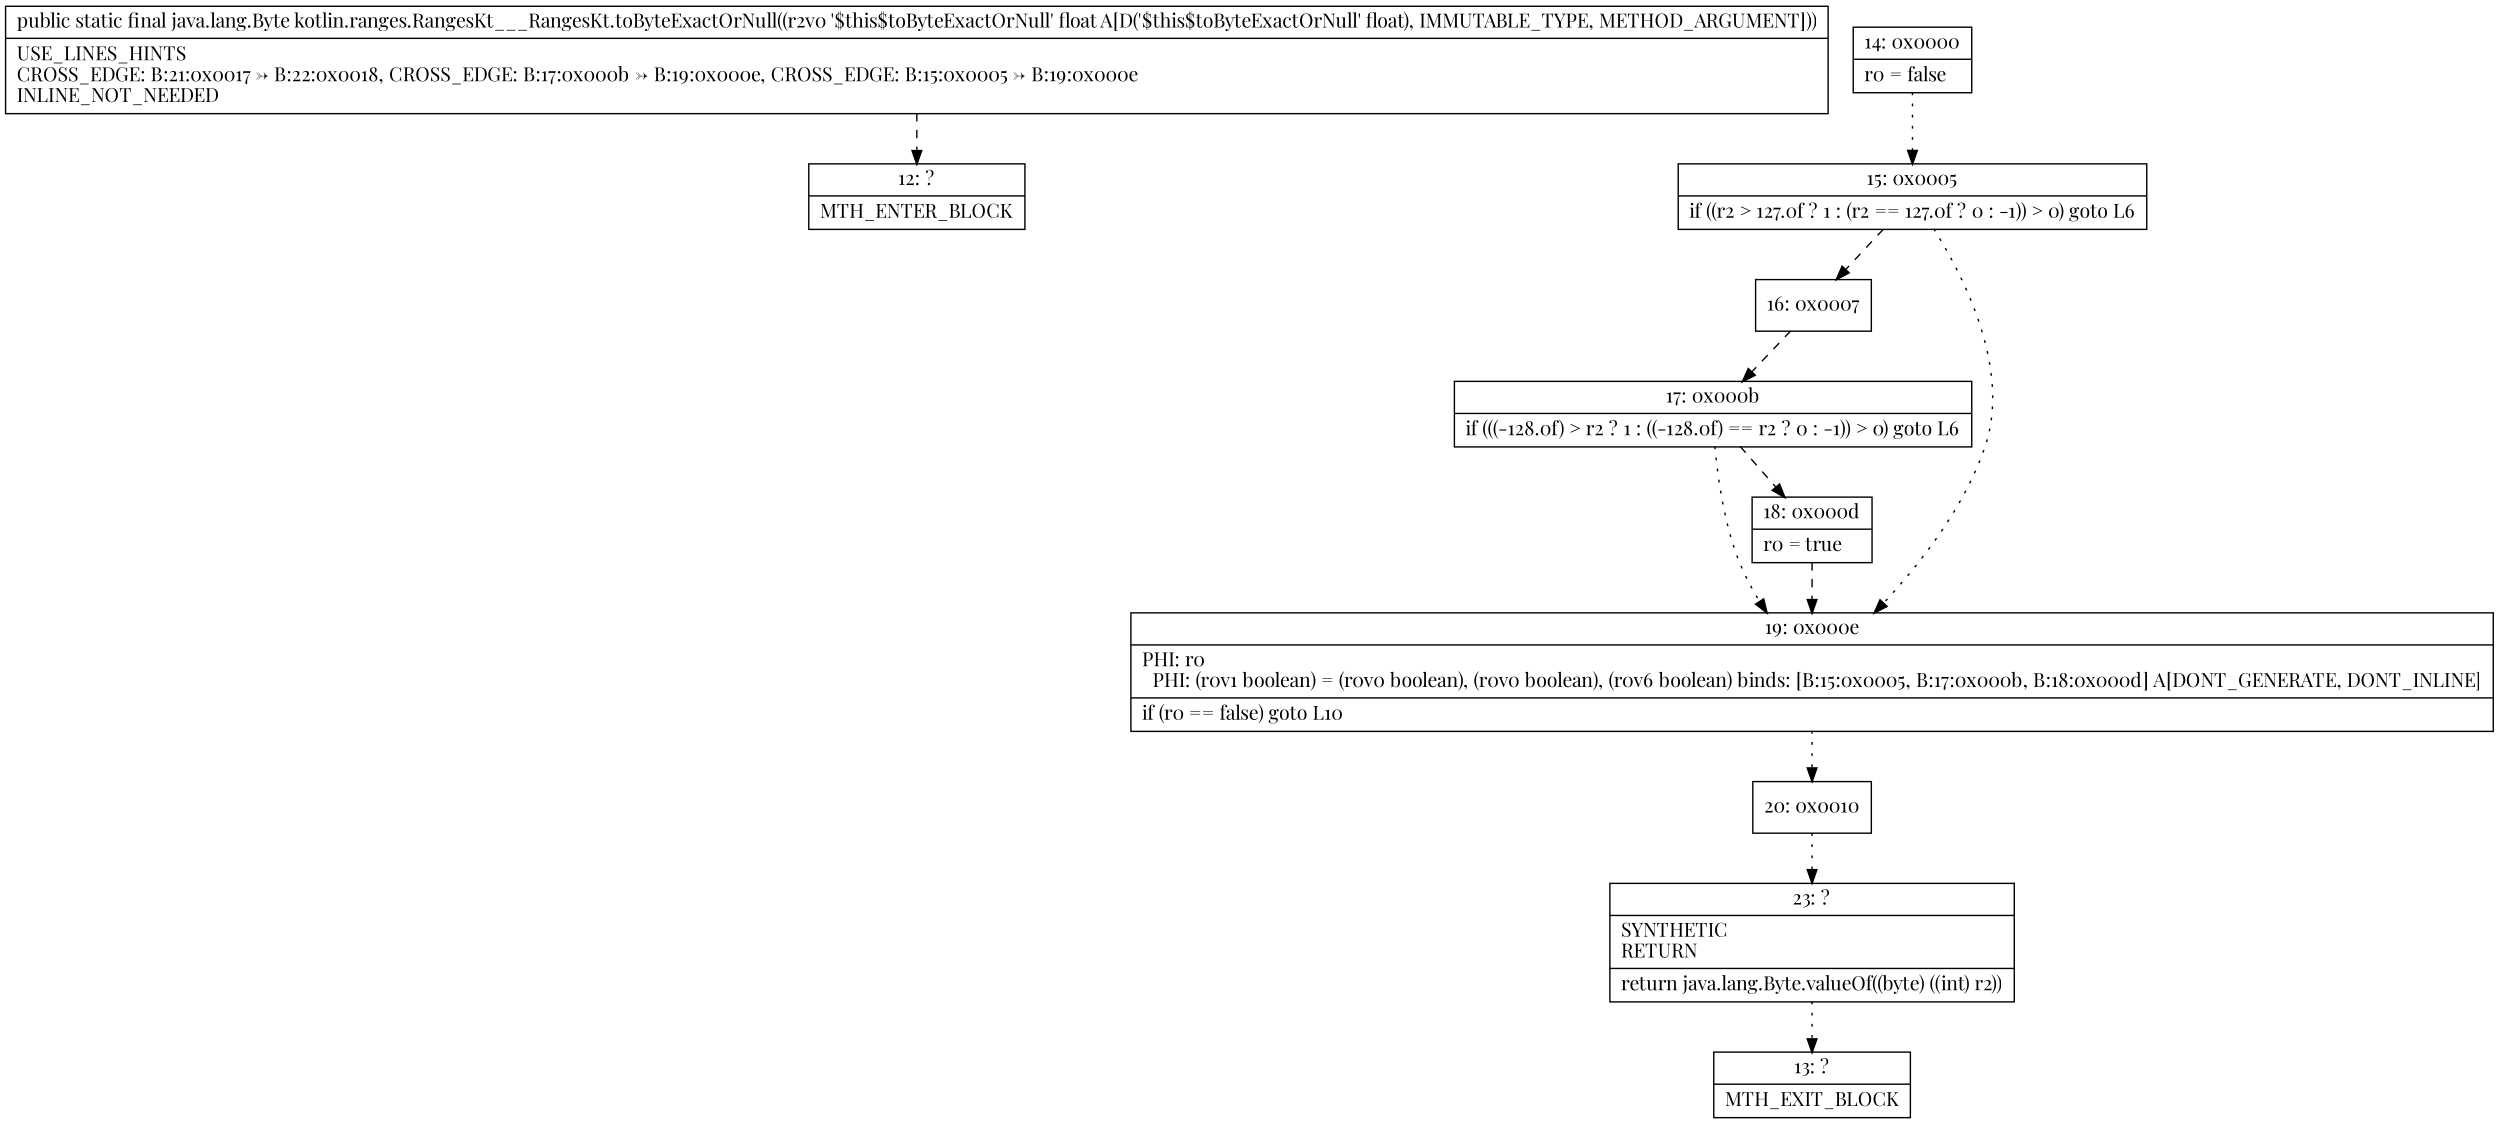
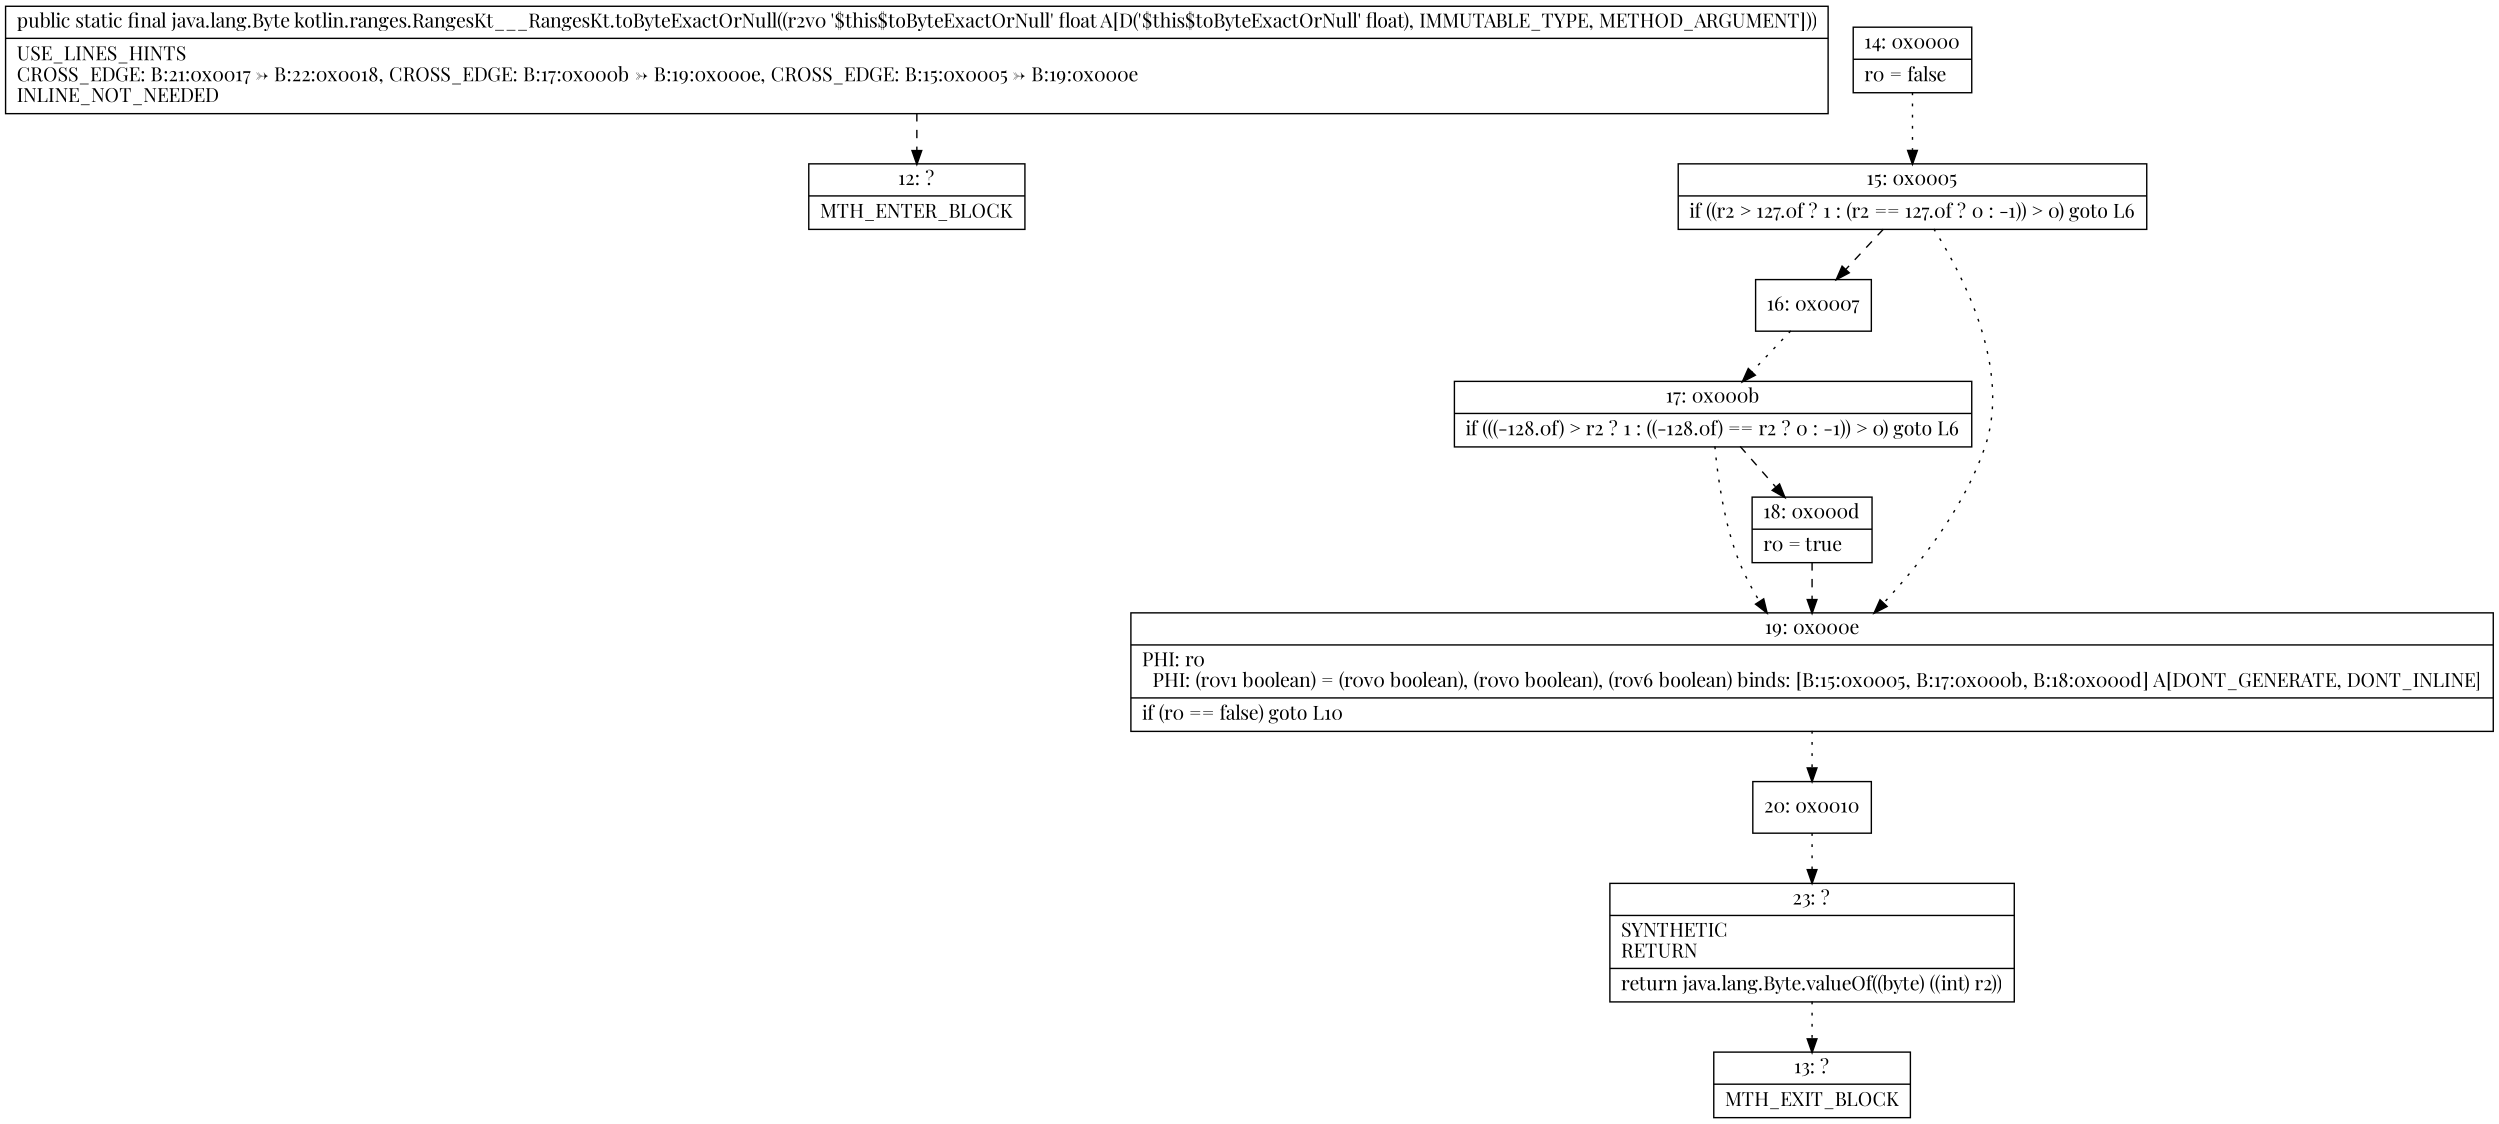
edge "16: 0x0007" -> "17: 0x000b": style dashed -> dotted
